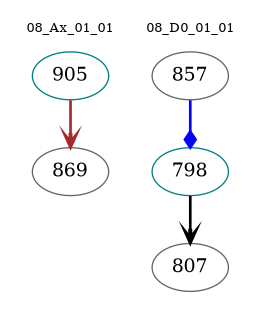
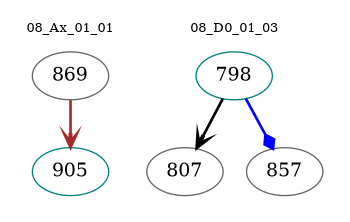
cluster "08_D0_01_01": label "08_D0_01_01" -> "08_D0_01_03"
edge "857" -> "798": reversed
edge "905" -> "869": reversed
